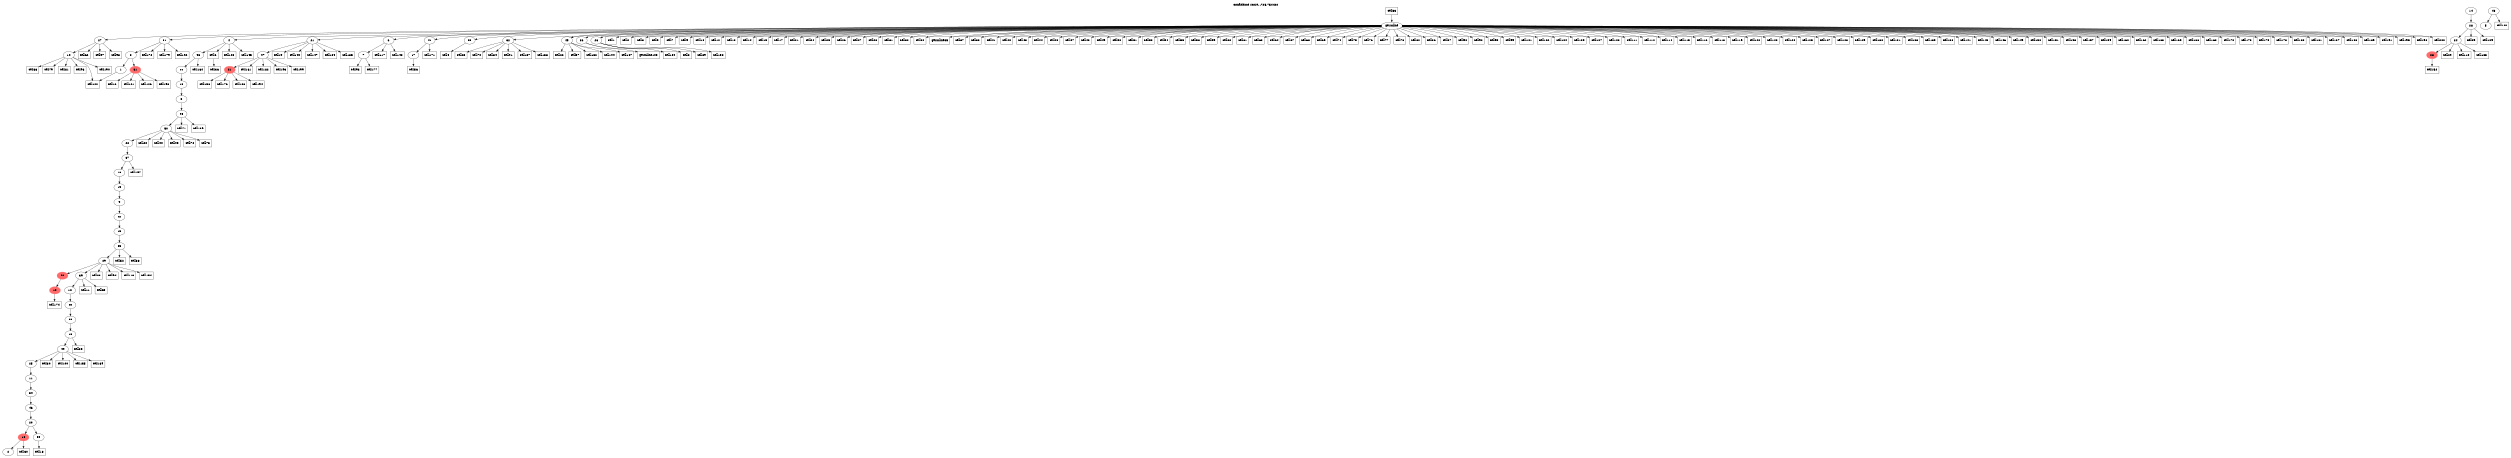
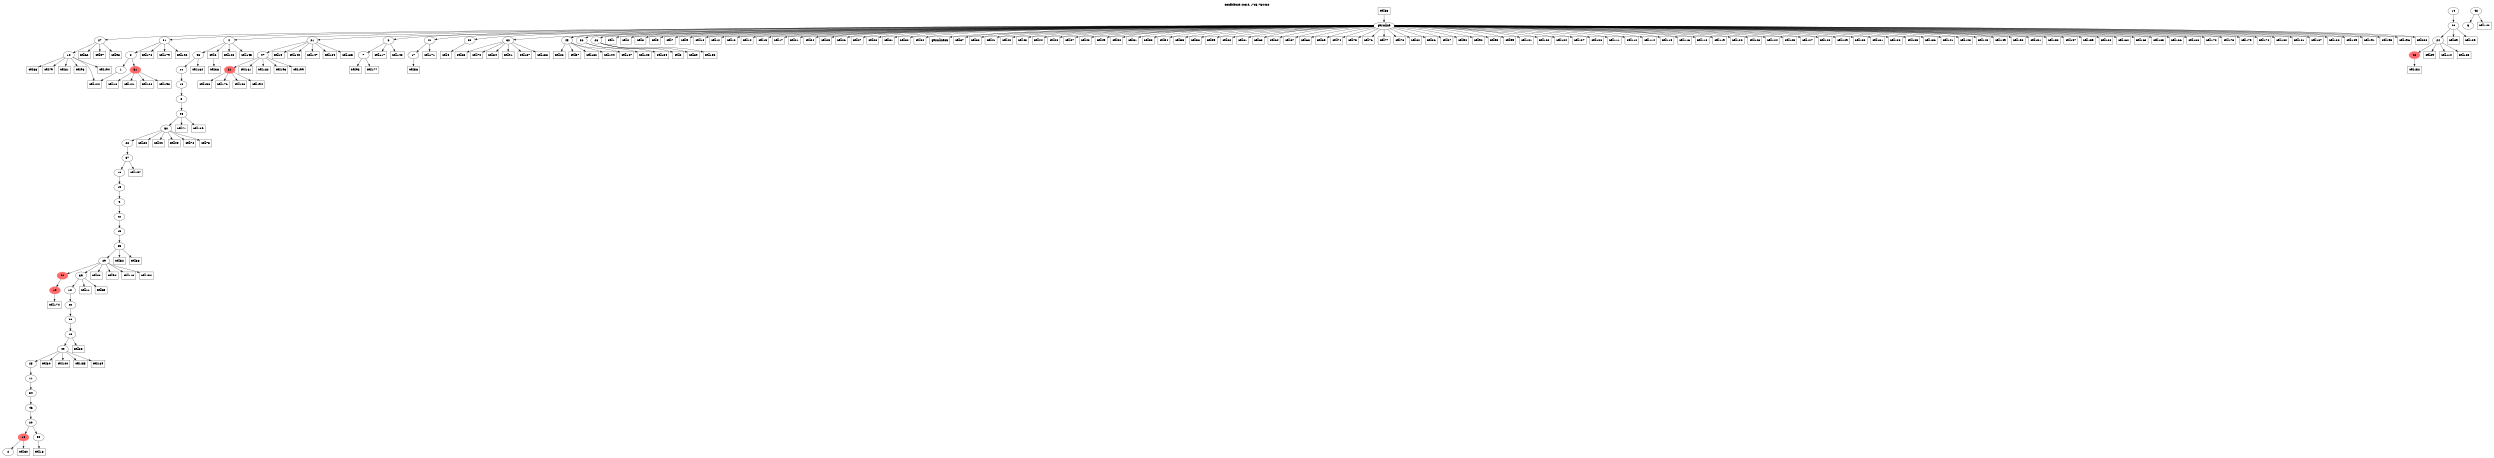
node "cell105": removed
node "germline103": label "germline103" -> "cell103"
